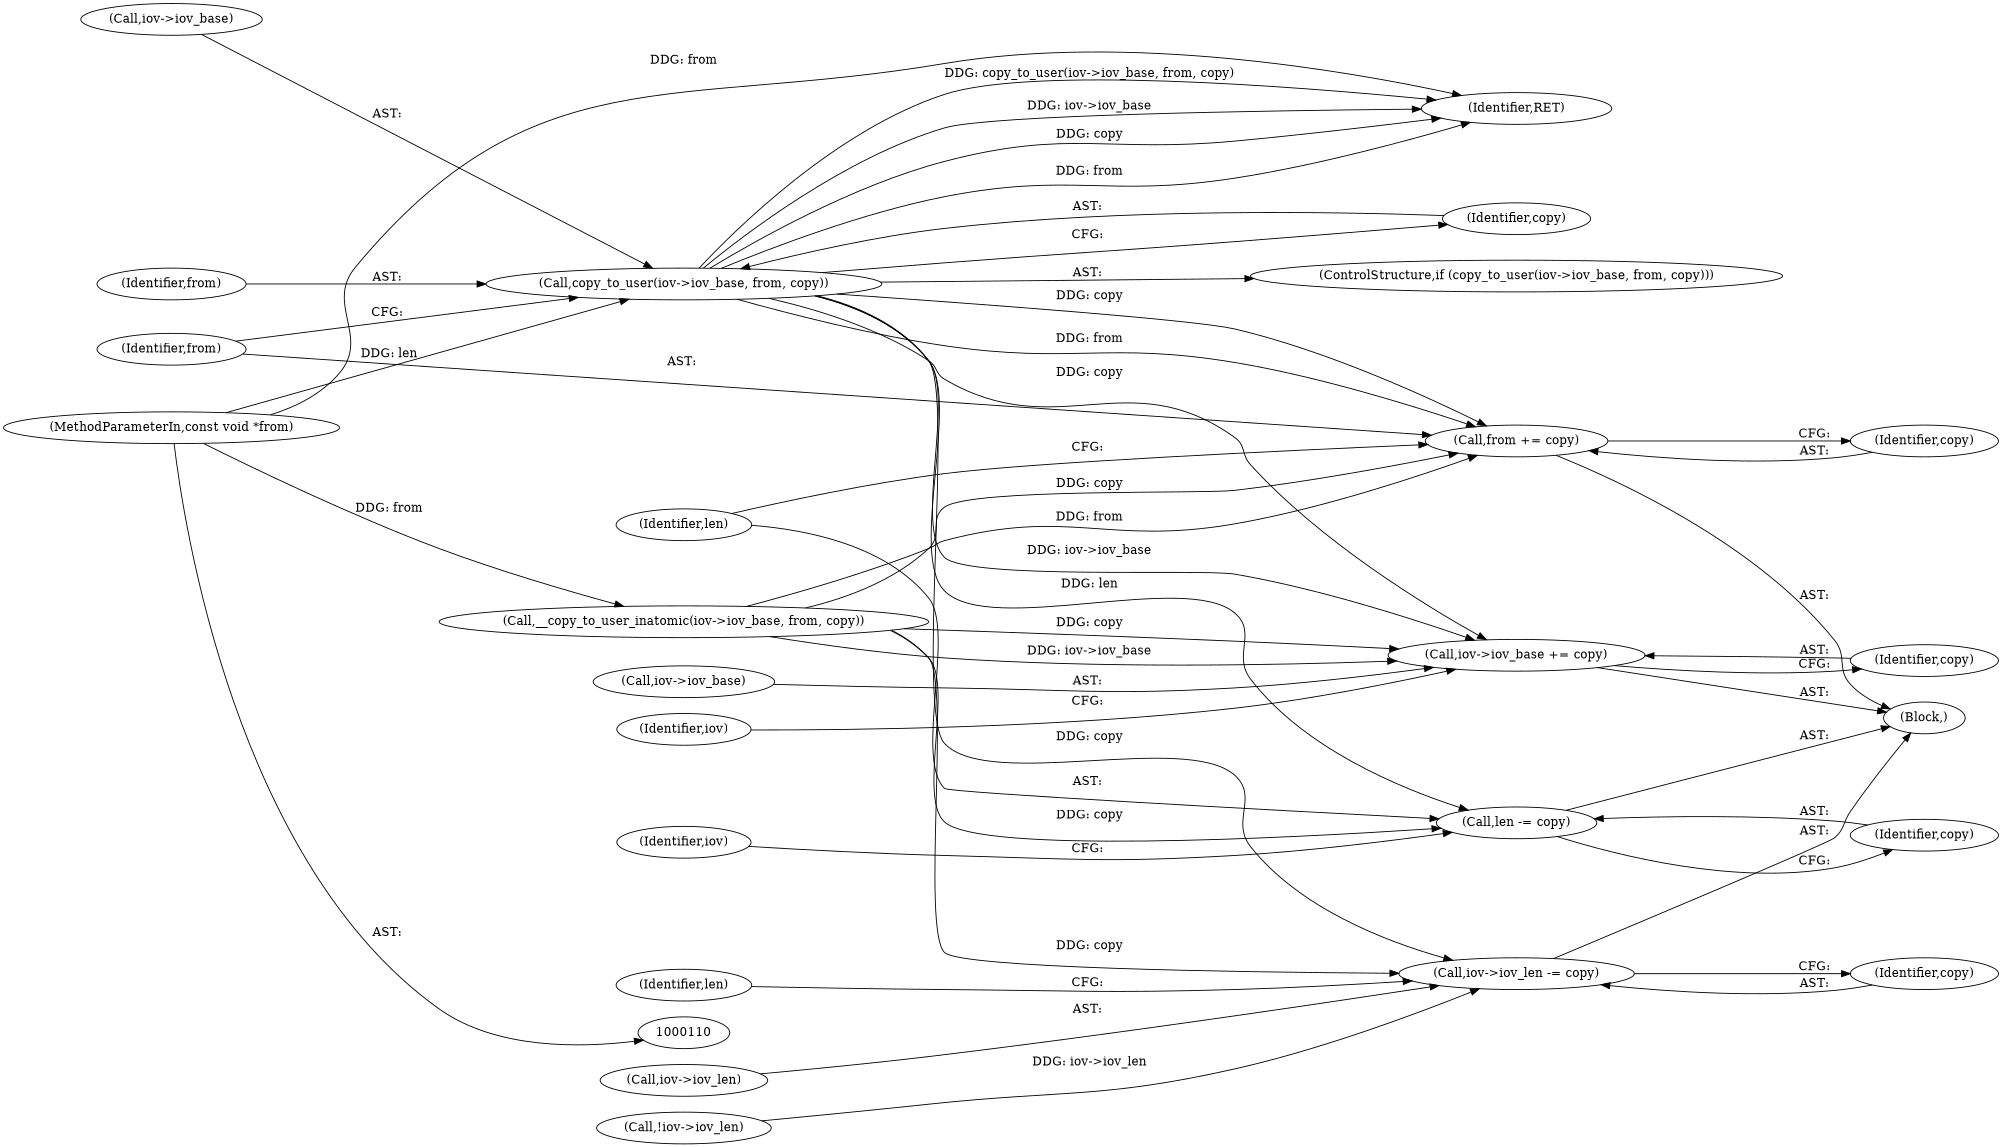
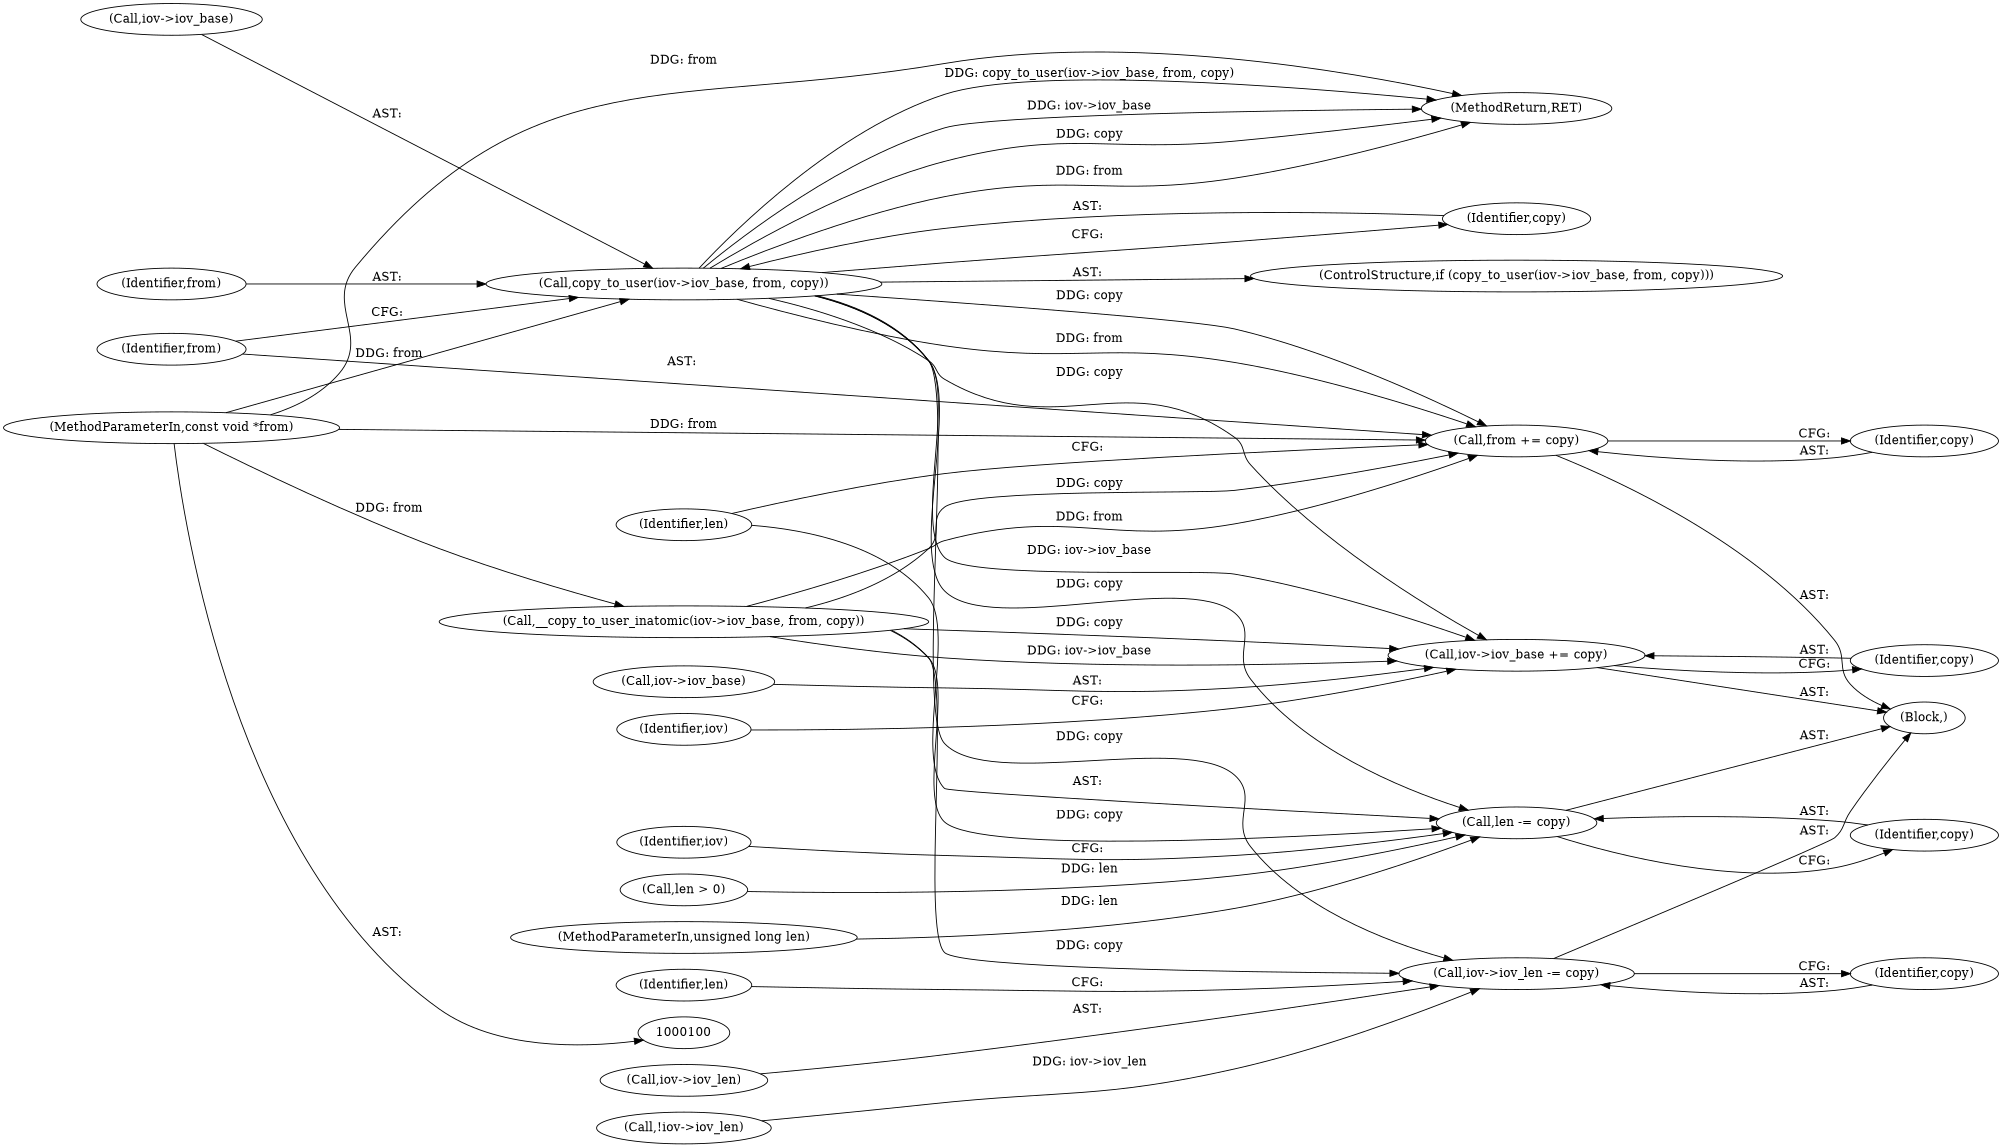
node "(Identifier,RET)": label "(Identifier,RET)" -> "(MethodReturn,RET)"
edge "(MethodParameterIn,const void *from)" -> "(Call,copy_to_user(iov->iov_base, from, copy))": label "DDG: len" -> "DDG: from"
edge "(MethodParameterIn,const void *from)" -> "(Call,from += copy)": added, label "DDG: from"
edge "(Call,copy_to_user(iov->iov_base, from, copy))" -> "(Call,len -= copy)": label "DDG: len" -> "DDG: copy"
node "(Call,len > 0)": added
node "(MethodParameterIn,unsigned long len)": added
node "1000110": label "1000110" -> "1000100"
